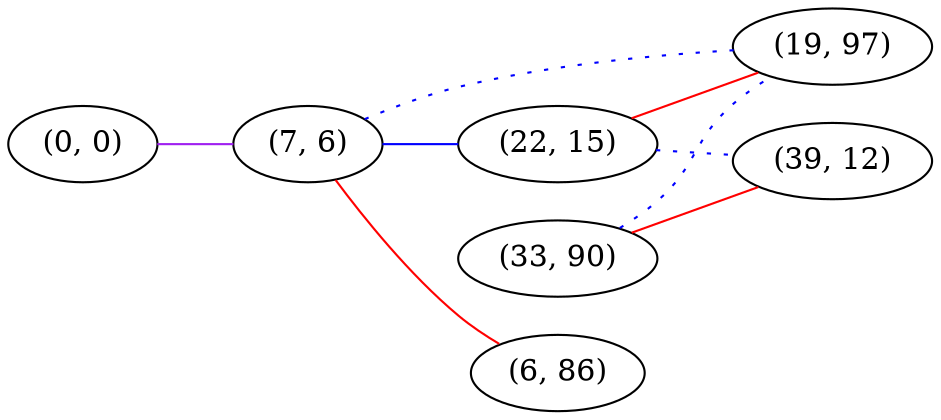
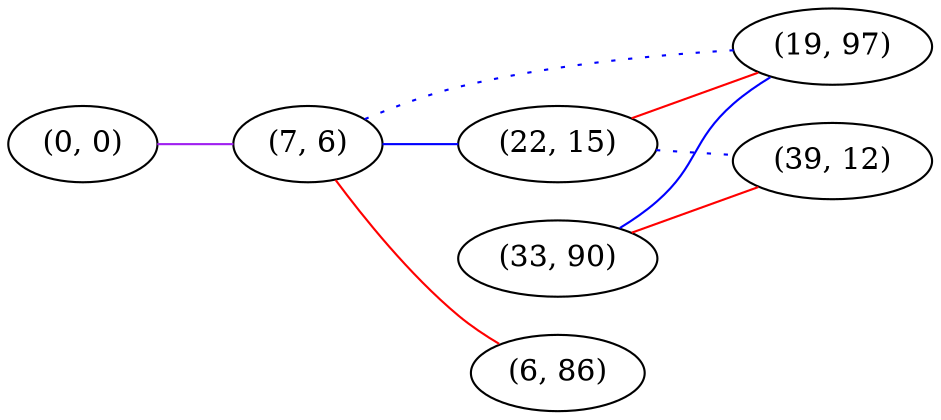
edge "(19, 97)" -- "(33, 90)": style dotted -> solid
